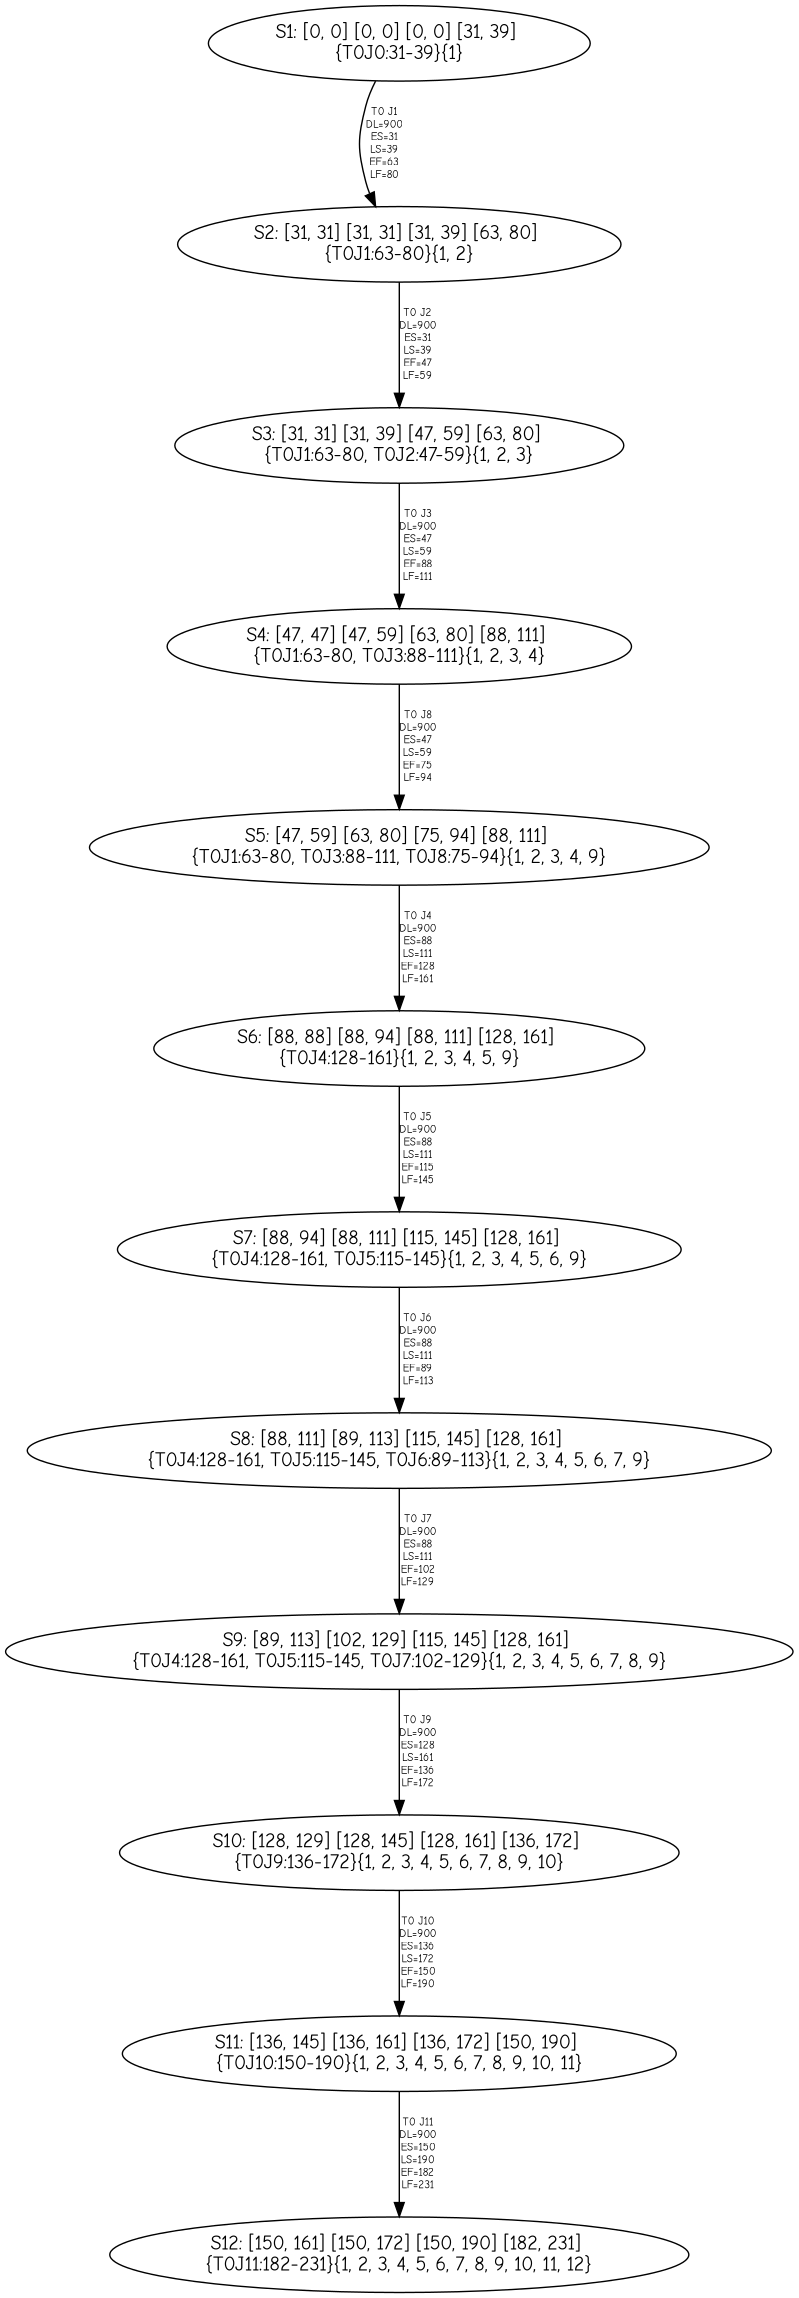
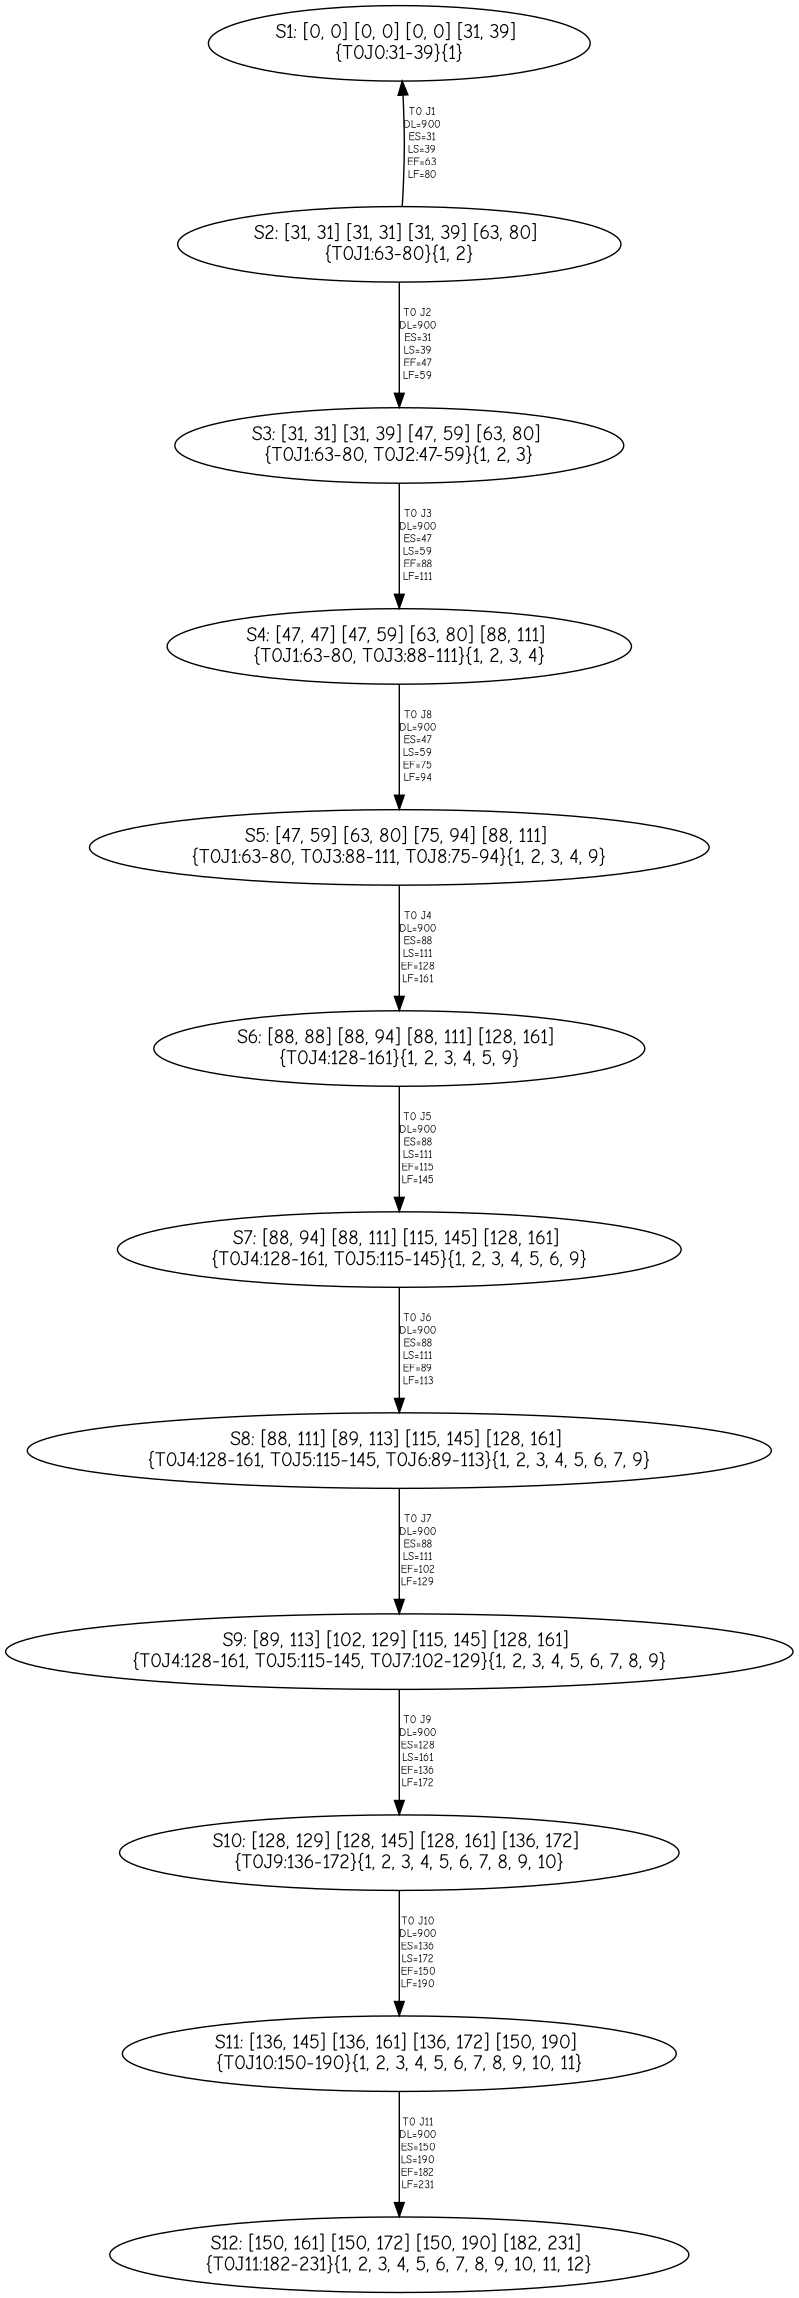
edge "S1: [0, 0] [0, 0] [0, 0] [31, 39] {T0J0:31-39}{1}" -> "S2: [31, 31] [31, 31] [31, 39] [63, 80] {T0J1:63-80}{1, 2}": reversed
